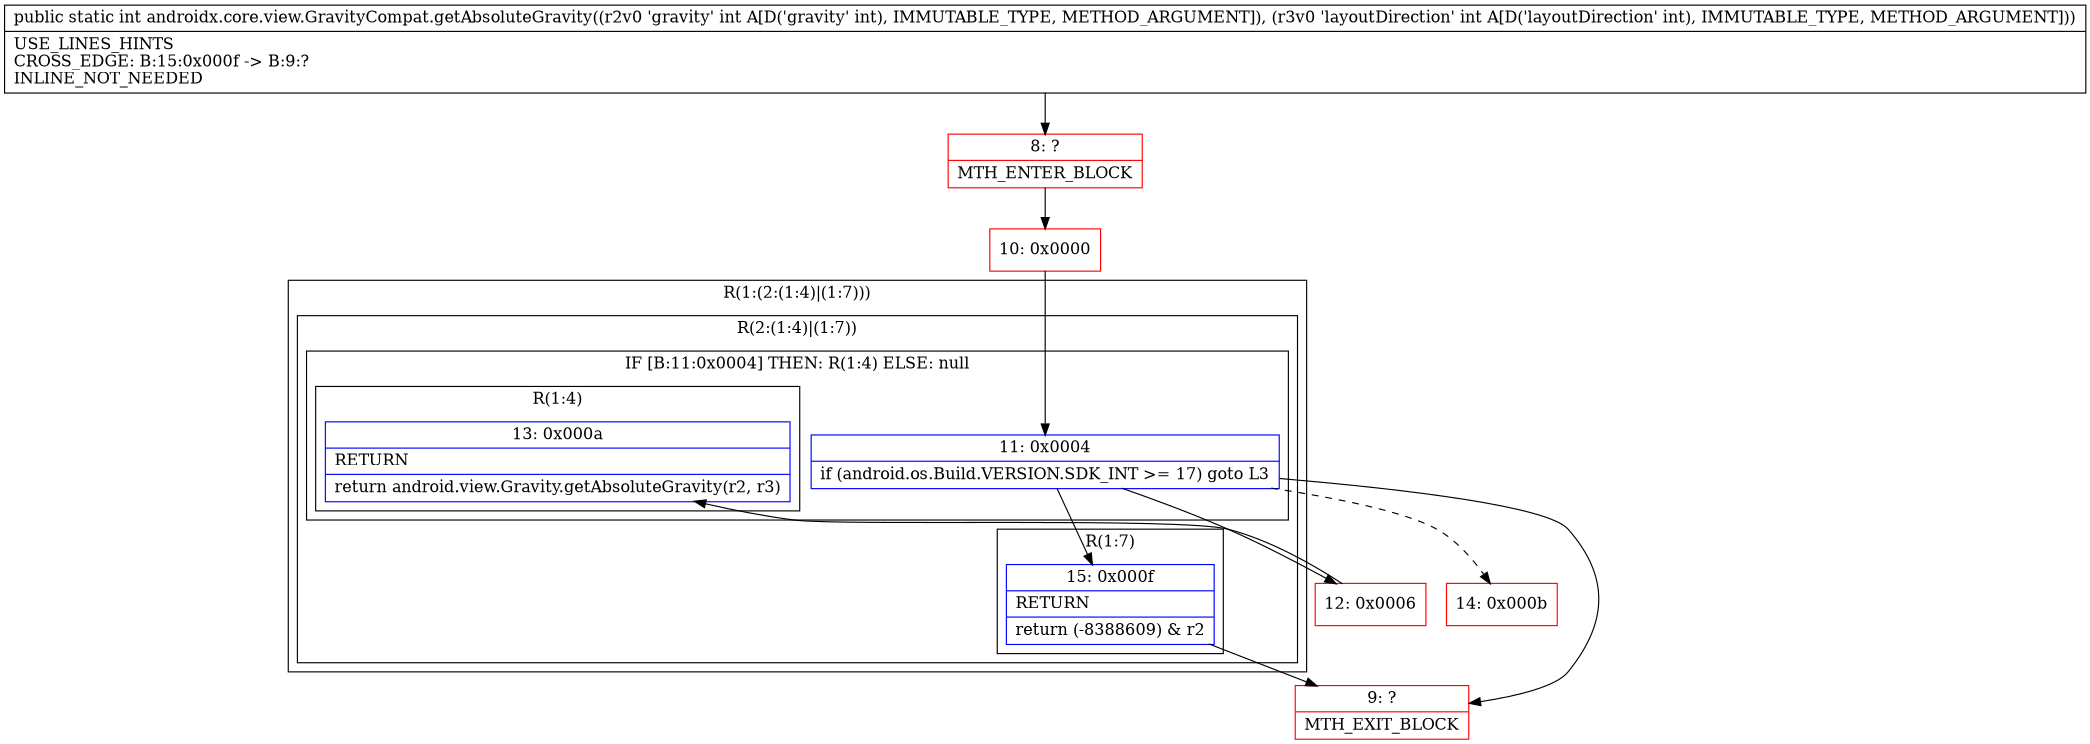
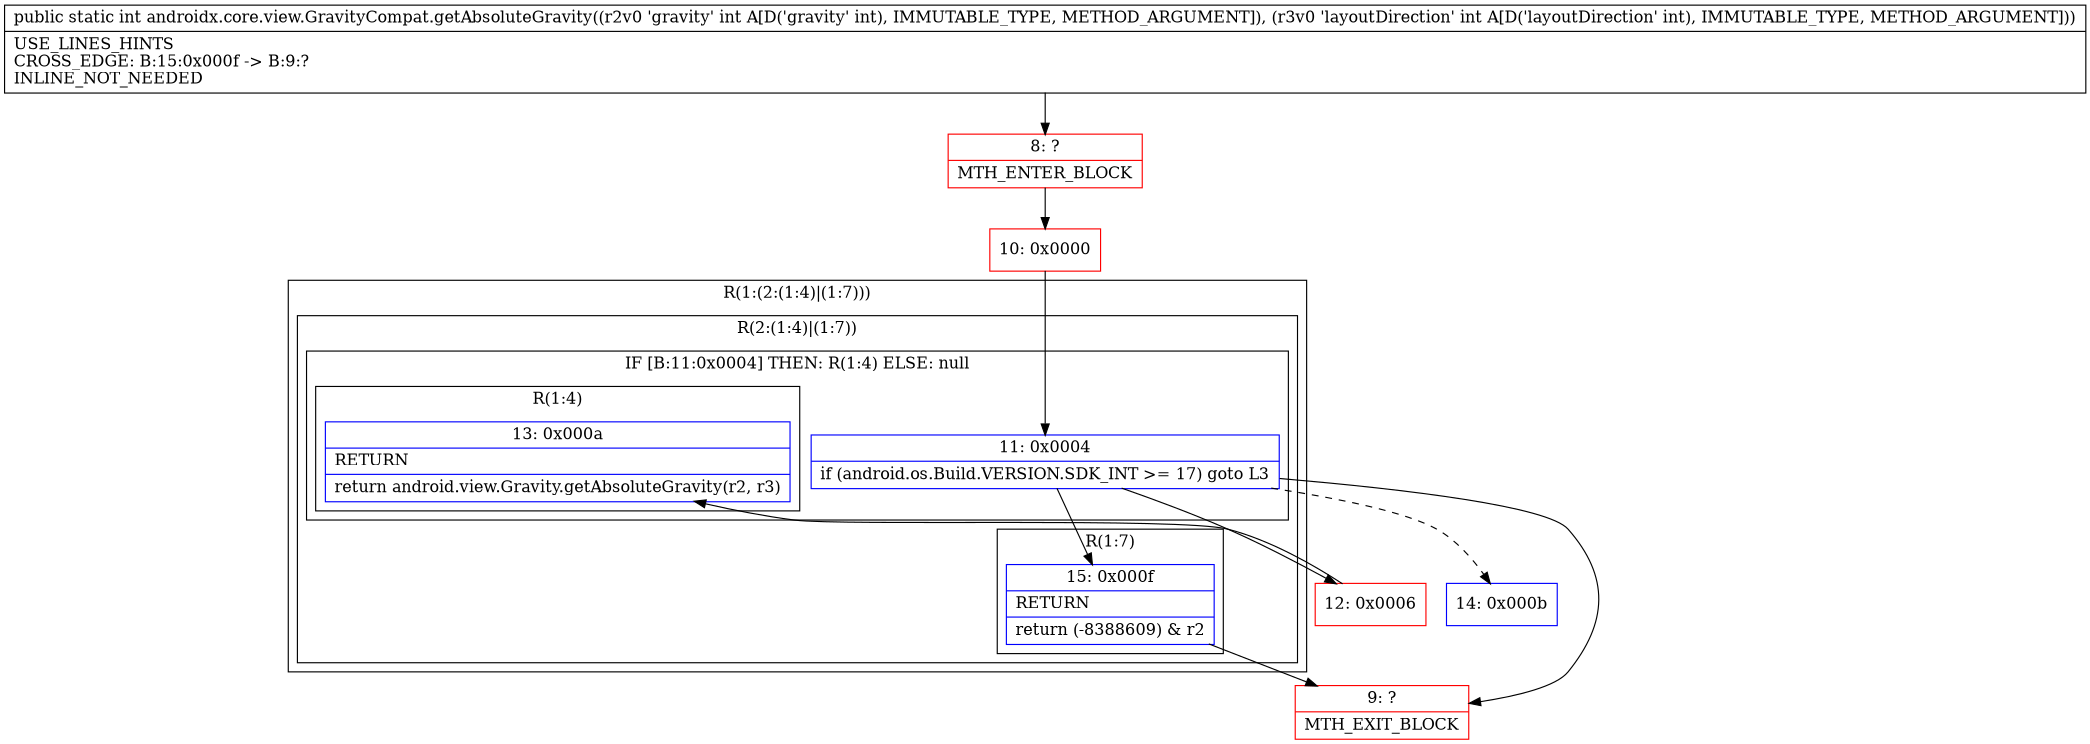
node "14: 0x000b": color red -> blue
